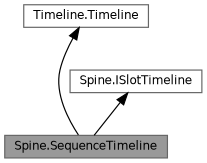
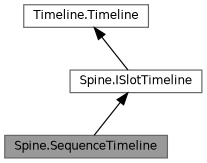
edge "Spine.SequenceTimeline" -> "Timeline.Timeline": now "Spine.ISlotTimeline" -> "Timeline.Timeline"
